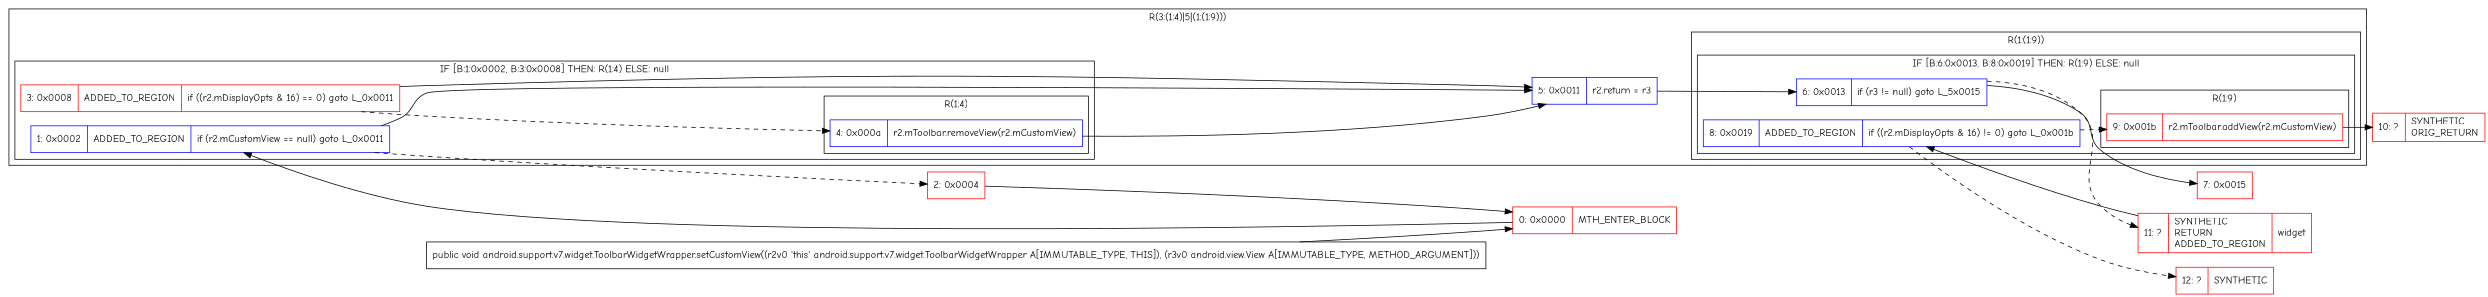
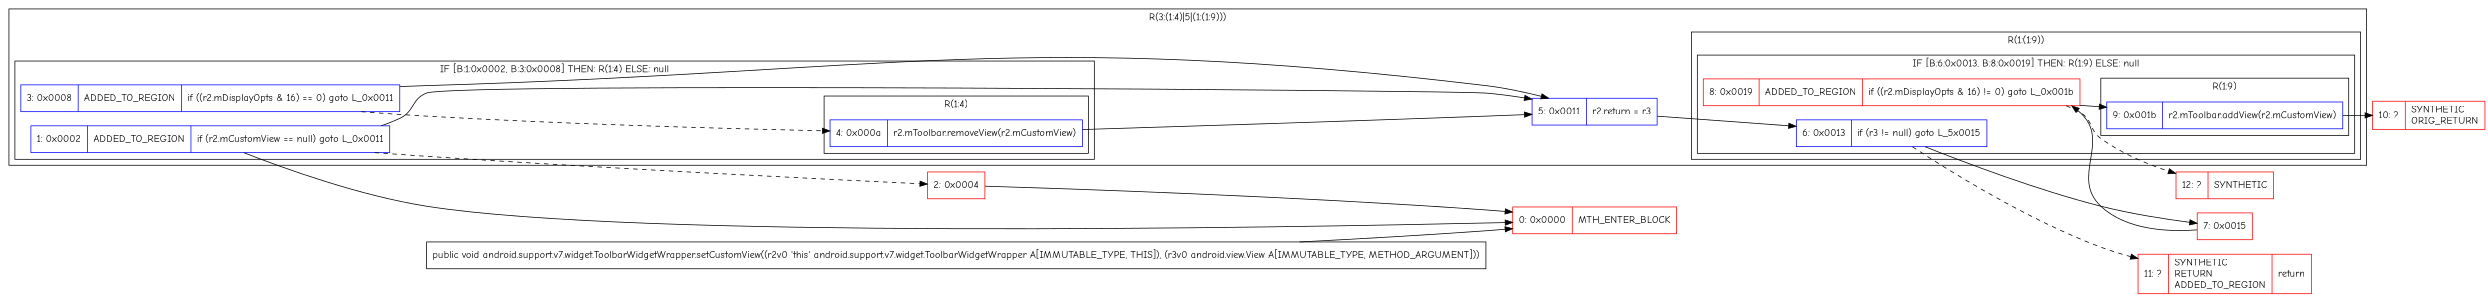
node "3: 0x0008": color red -> blue
node "9: 0x001b": color red -> blue
edge "8: 0x0019" -> "9: 0x001b": style dashed -> solid
node "8: 0x0019": color blue -> red
edge "11: ?" -> "8: 0x0019": now "7: 0x0015" -> "8: 0x0019"
edge "0: 0x0000" -> "1: 0x0002": reversed
node "11: ?": text "widget" -> "return"
